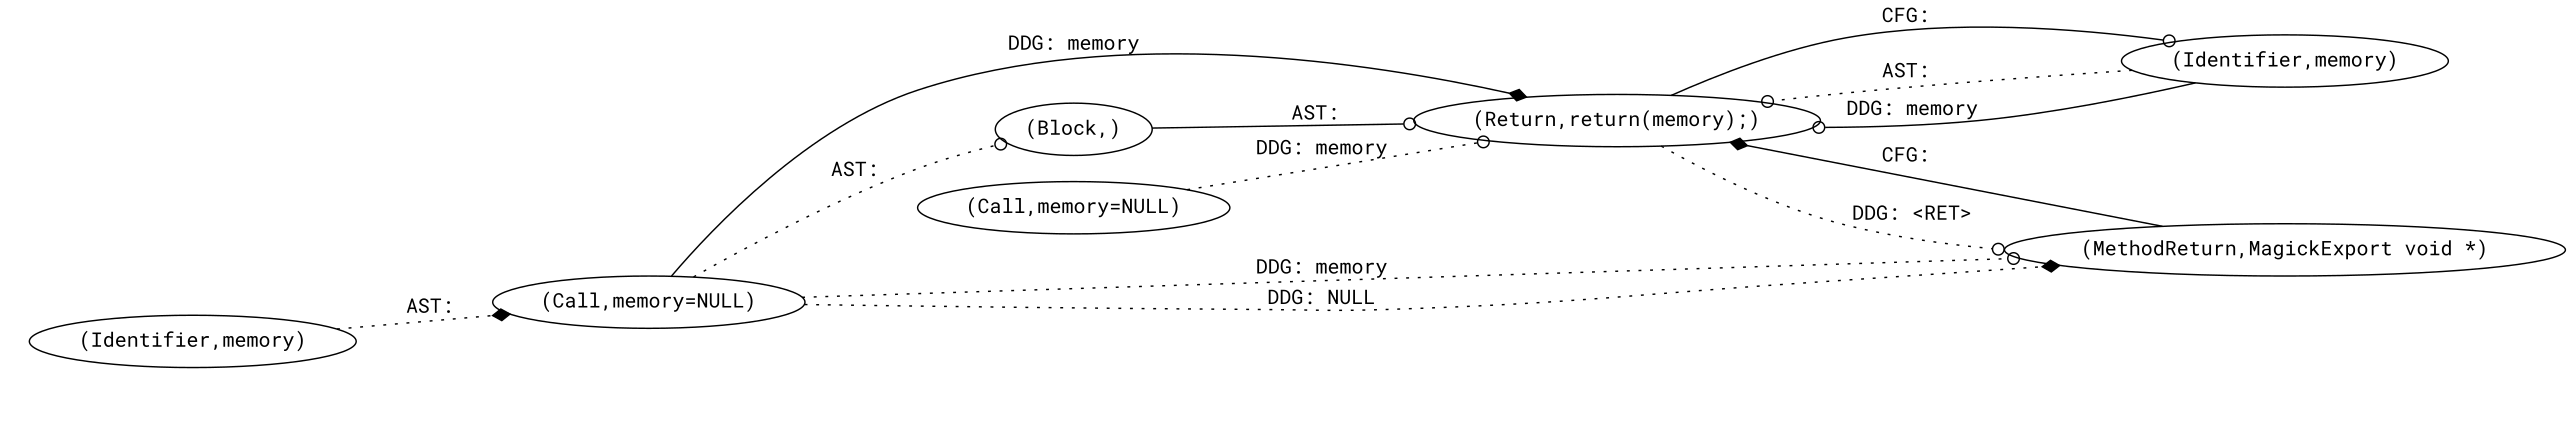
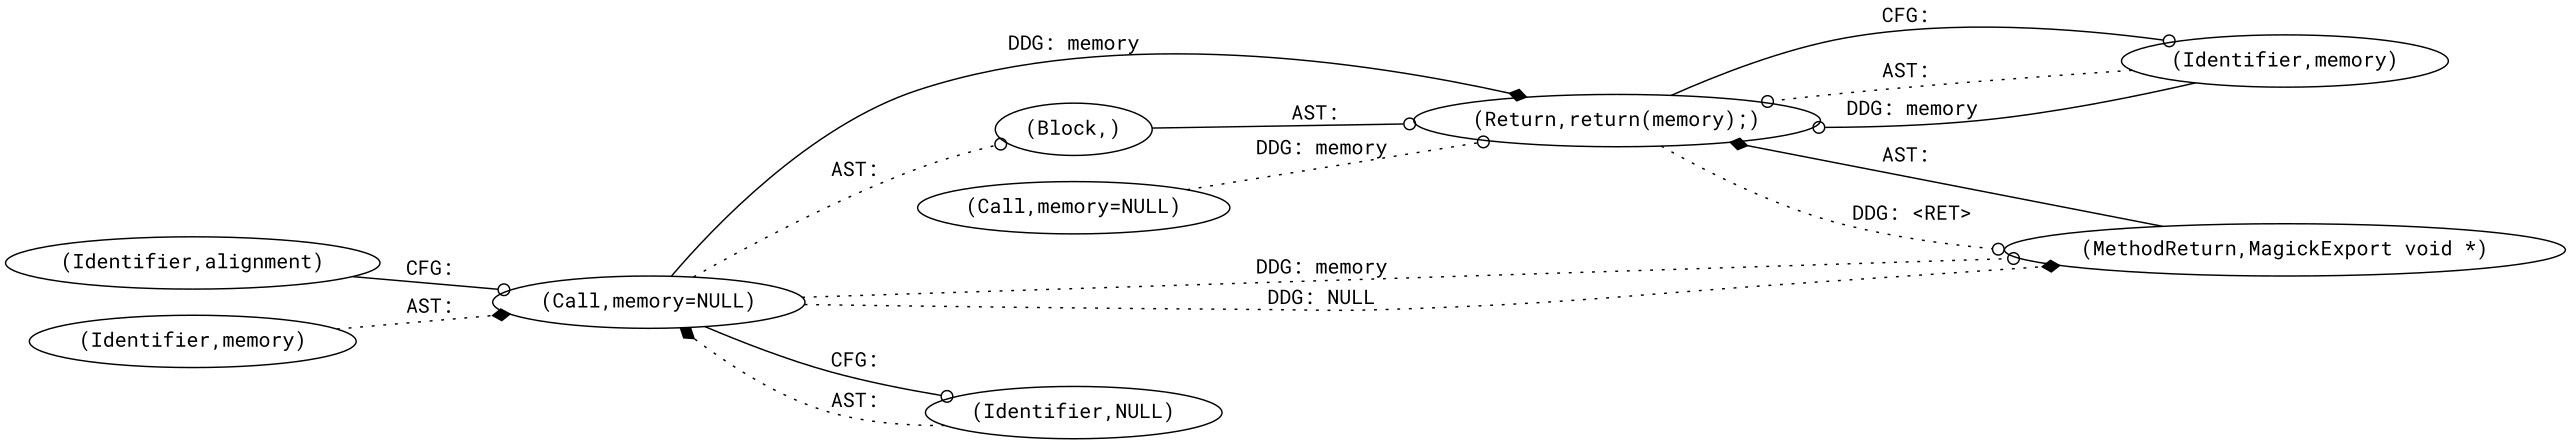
edge "(MethodReturn,MagickExport void *)" -> "(Return,return(memory);)": label "CFG: " -> "AST: "
node "(Identifier,alignment)": added
node "(Identifier,NULL)": added
